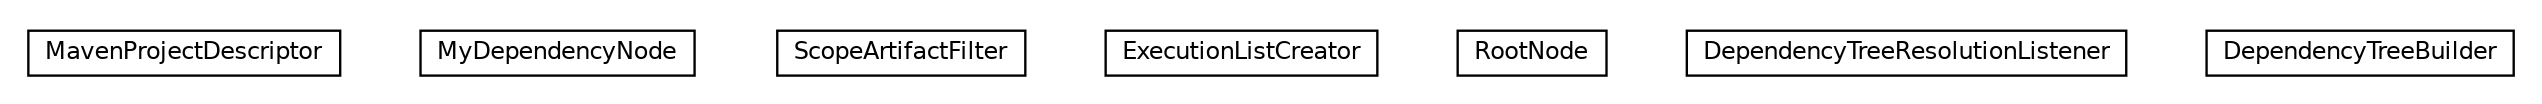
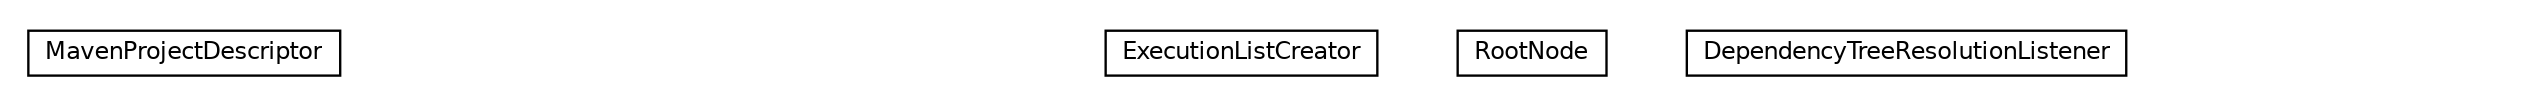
node "MyDependencyNode": removed
node "ScopeArtifactFilter": removed
node "DependencyTreeBuilder": removed
